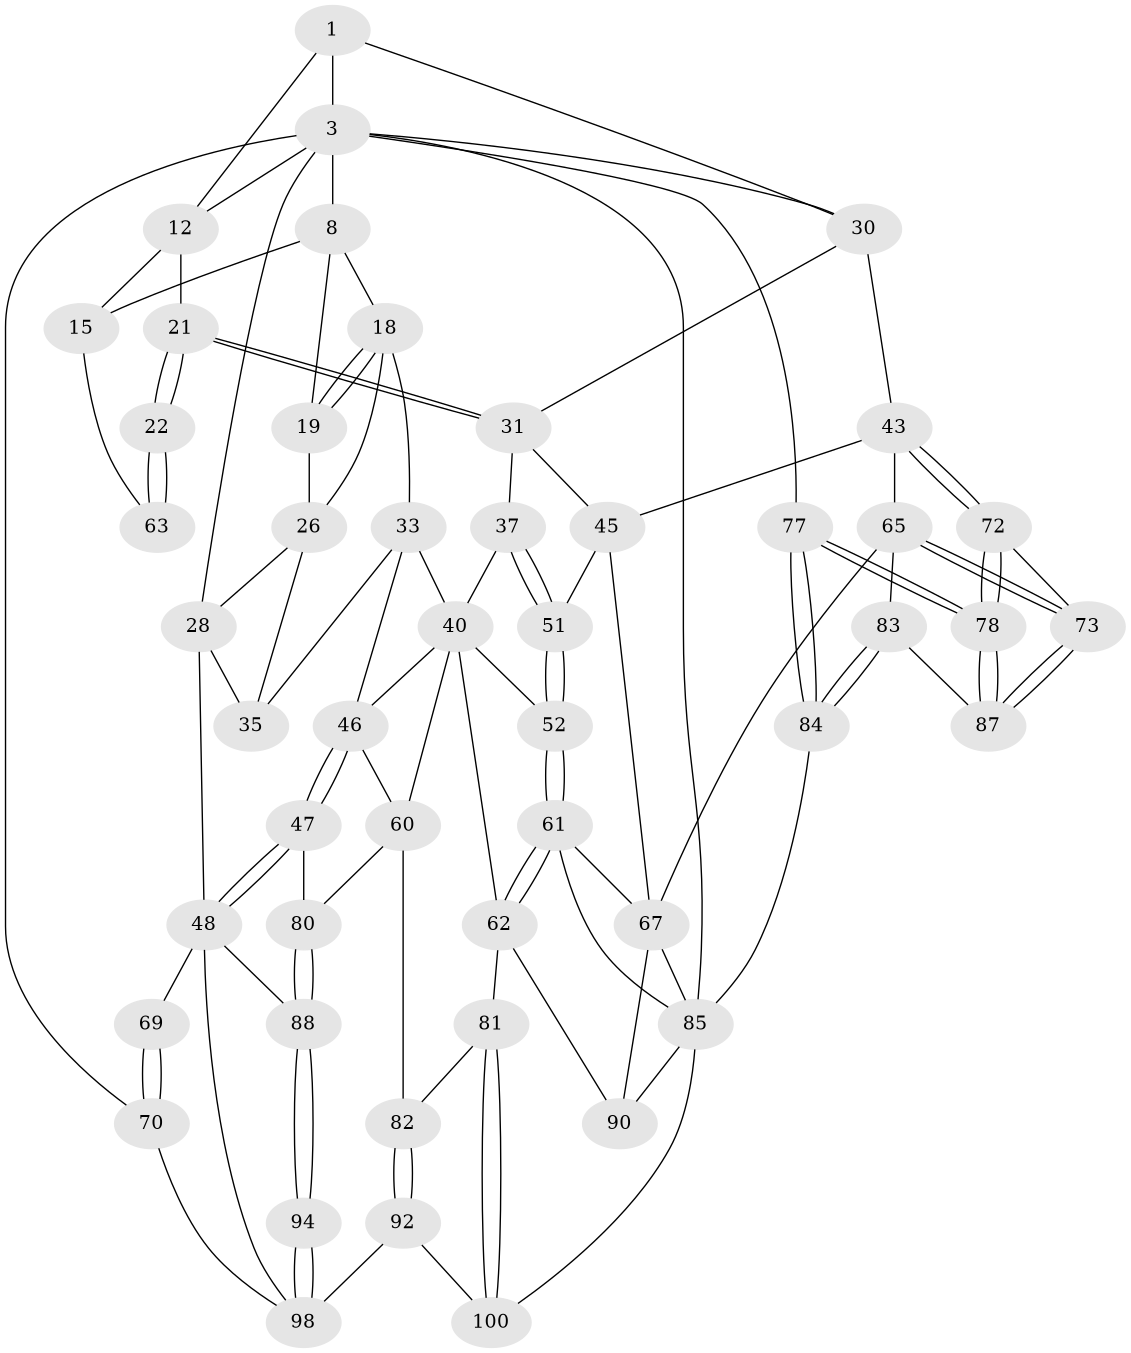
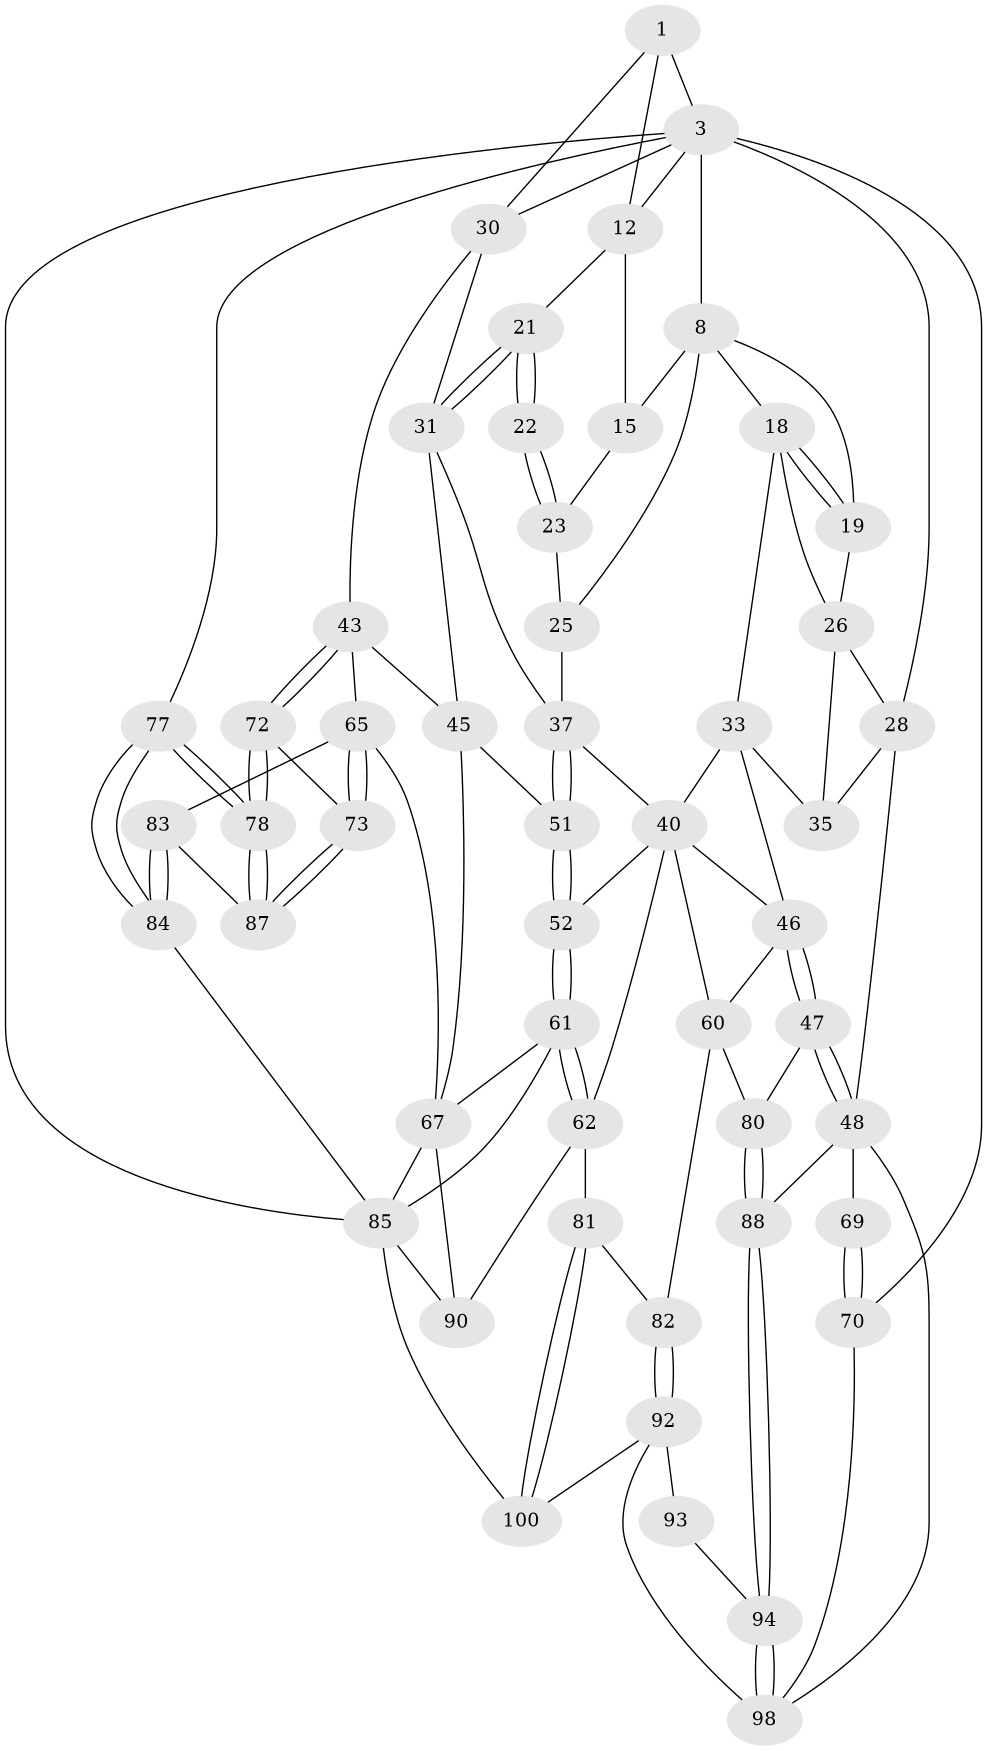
node "63": label "63" -> "23"
node "25": added
node "93": added
